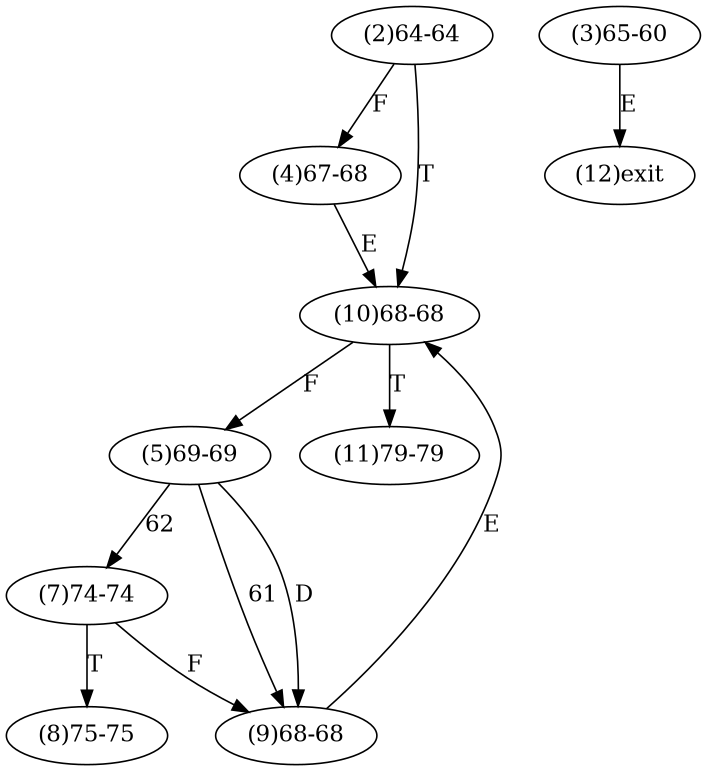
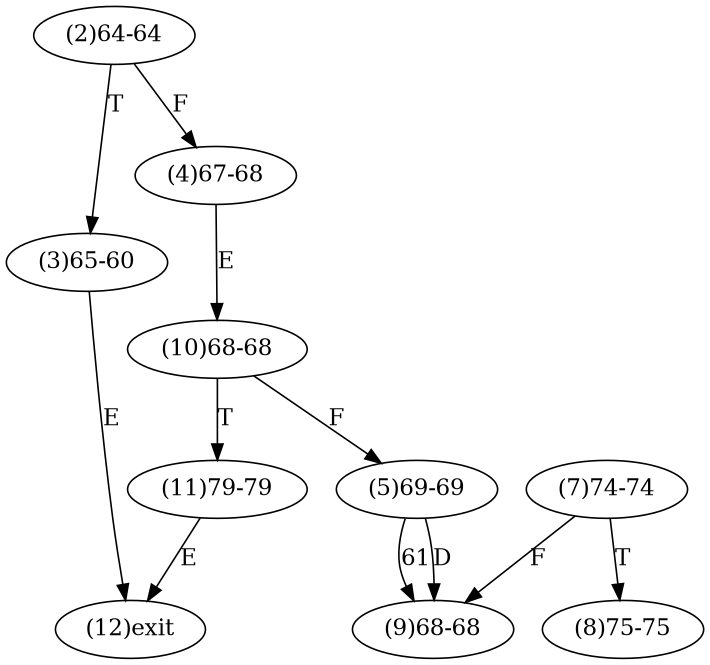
edge "(2)64-64" -> "(10)68-68": now "(2)64-64" -> "(3)65-60"
edge "(5)69-69" -> "(7)74-74": removed, label "62"
edge "(9)68-68" -> "(10)68-68": removed, label "E"
edge "(11)79-79" -> "(12)exit": added, label "E"
